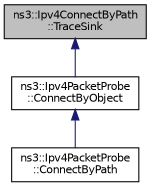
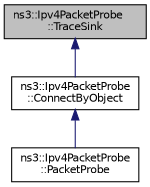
node "ns3::Ipv4ConnectByPath ::TraceSink": label "ns3::Ipv4ConnectByPath ::TraceSink" -> "ns3::Ipv4PacketProbe ::TraceSink"
node "ns3::Ipv4PacketProbe ::ConnectByPath": label "ns3::Ipv4PacketProbe ::ConnectByPath" -> "ns3::Ipv4PacketProbe ::PacketProbe"
